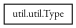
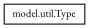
node "util.util.Type": label "util.util.Type" -> "model.util.Type"
